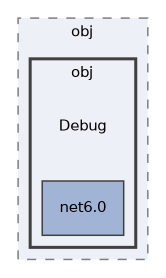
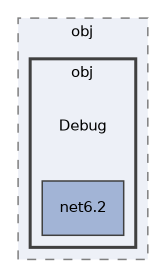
node "net6.0": label "net6.0" -> "net6.2"
